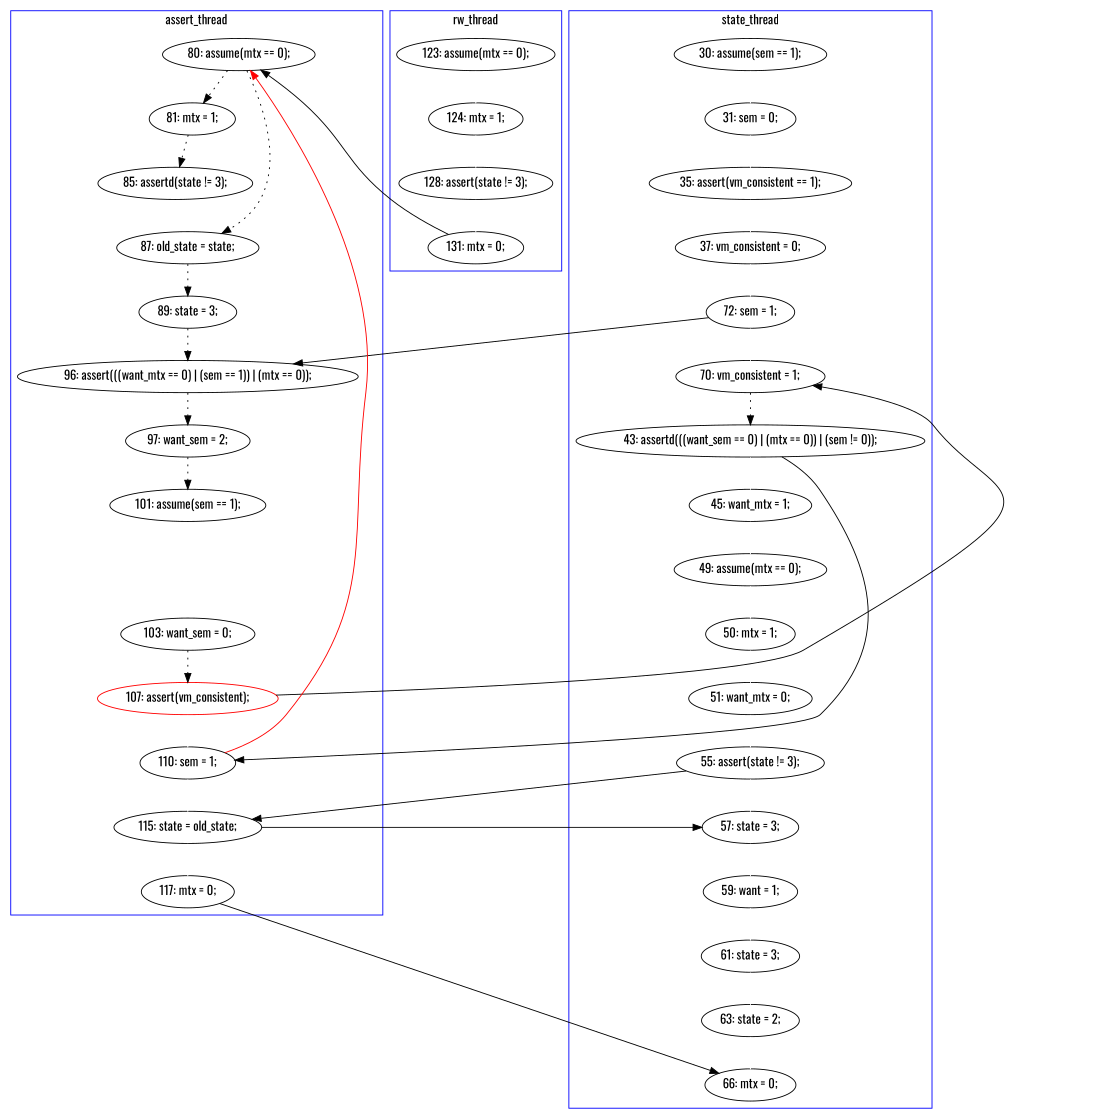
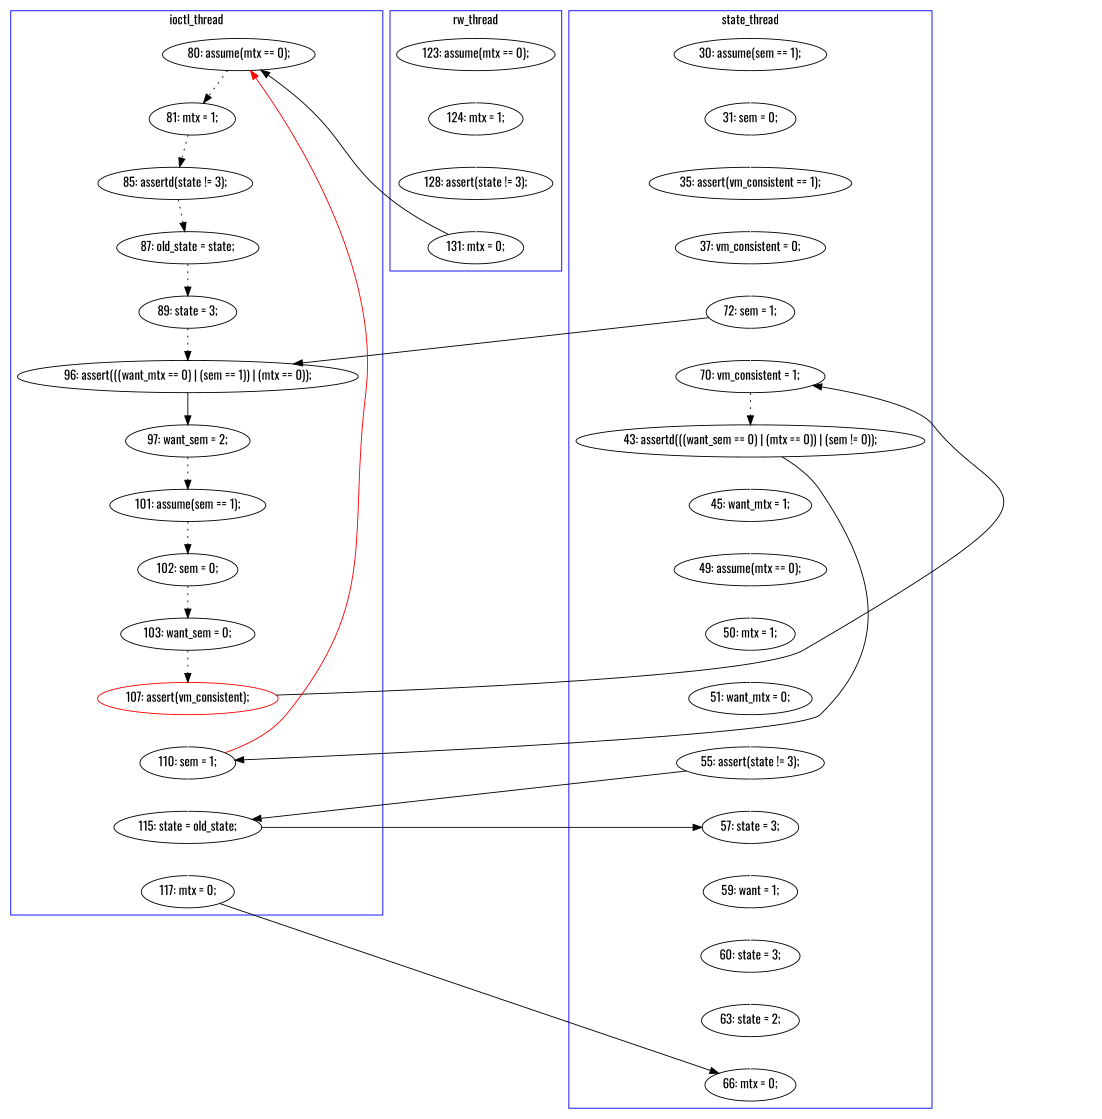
cluster "assert_thread": label "assert_thread" -> "ioctl_thread"
edge "80: assume(mtx == 0);" -> "87: old_state = state;": now "85: assertd(state != 3);" -> "87: old_state = state;"
edge "96: assert(((want_mtx == 0) | (sem == 1)) | (mtx == 0));" -> "97: want_sem = 2;": style dotted -> solid
node "102: sem = 0;": added
node "61: state = 3;": label "61: state = 3;" -> "60: state = 3;"
